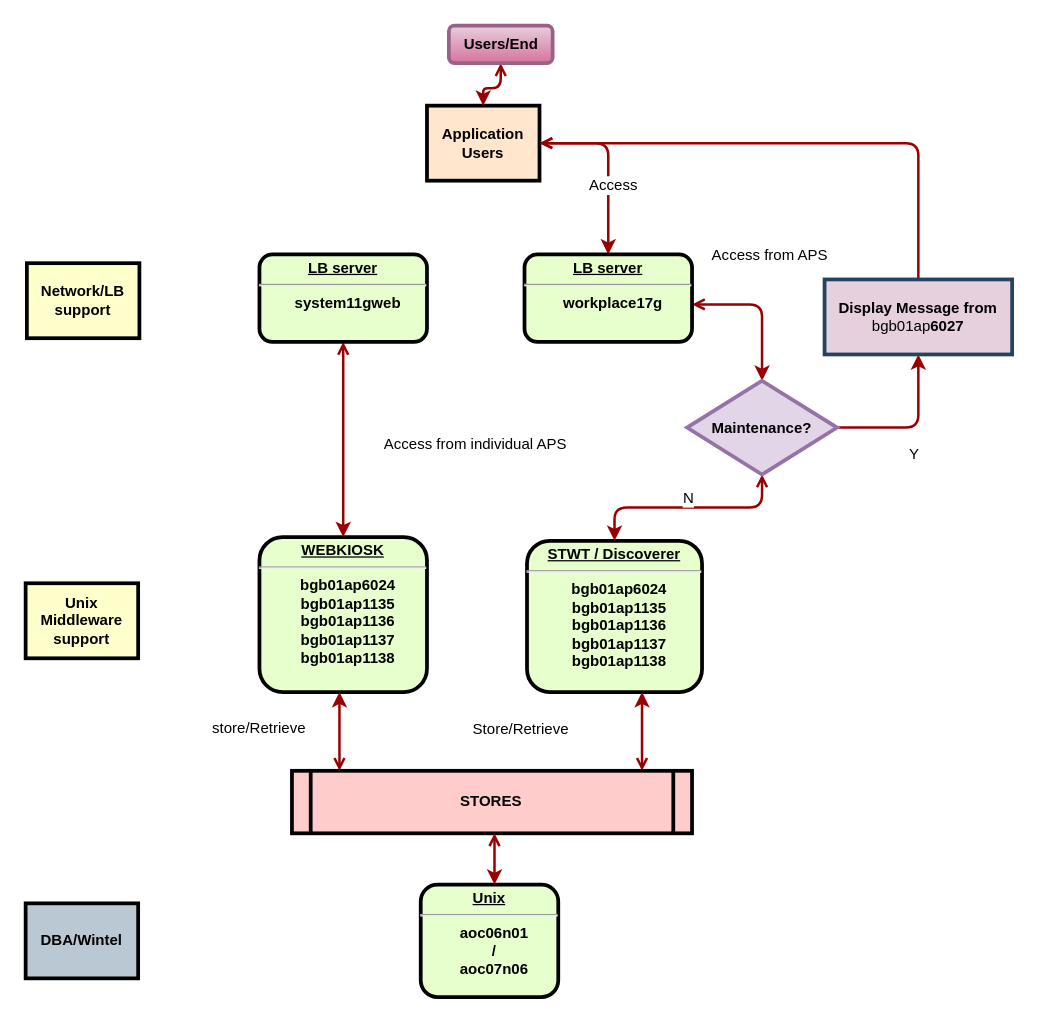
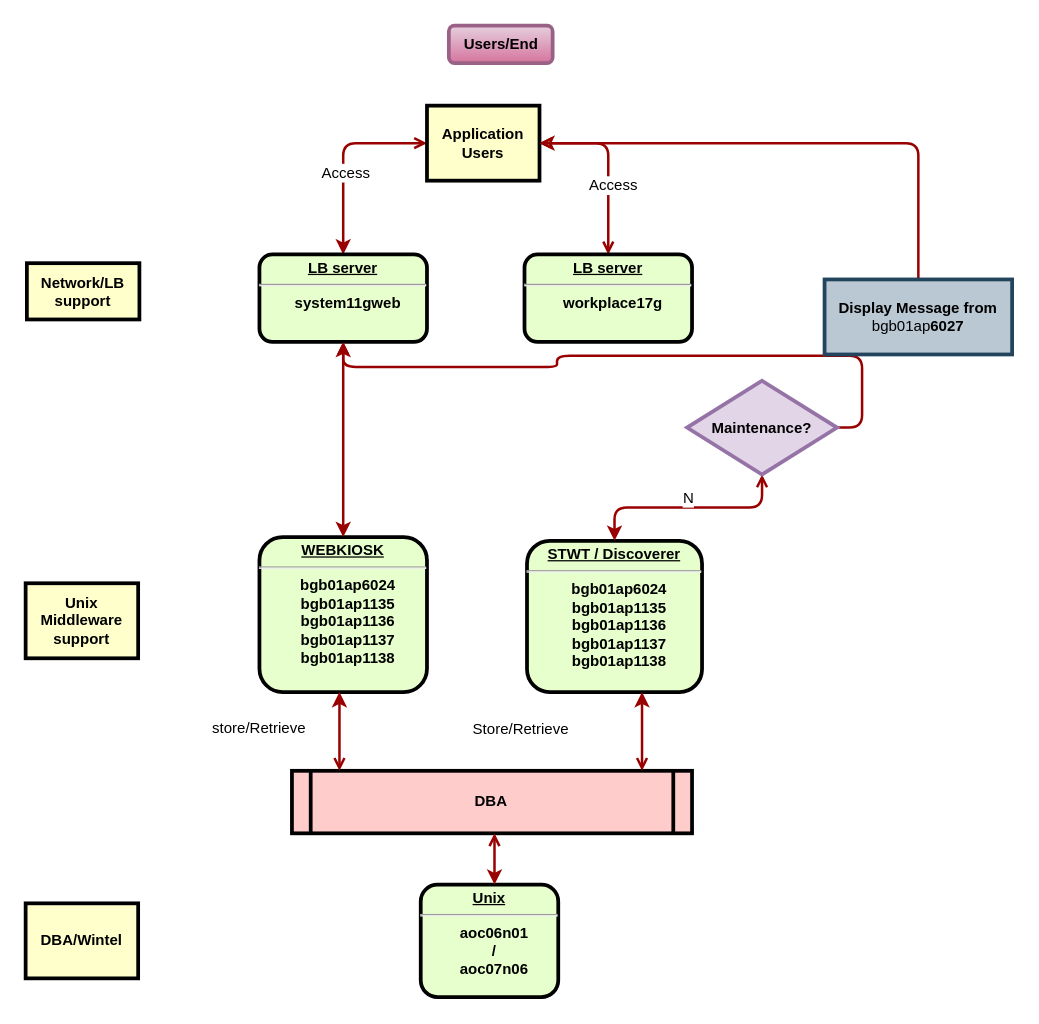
edge "Users/End" -- "Application Users": removed
node "Application Users": fillcolor #ffe6cc -> #ffffcc
edge "Application Users" -- "LB server system11gweb": added, label "Access"
edge "Application Users" -- "LB server workplace17g": arrowhead classic -> open
edge "Display Message from bgb01ap6027" -> "Application Users": arrowhead open -> classic
node "Network/LB support": size 113x75 -> 113x56
edge "LB server workplace17g" -- "Maintenance?": removed, label "Access from APS"
node "Display Message from bgb01ap6027": fillcolor #e6d0de -> #bac8d3
edge "Maintenance?" -> "Display Message from bgb01ap6027": now "Maintenance?" -> "LB server system11gweb"
node "Access from individual APS": removed
node "Y": removed
node "STORES": label "STORES" -> "DBA"
node "DBA/Wintel": fillcolor #bac8d3 -> #ffffcc
